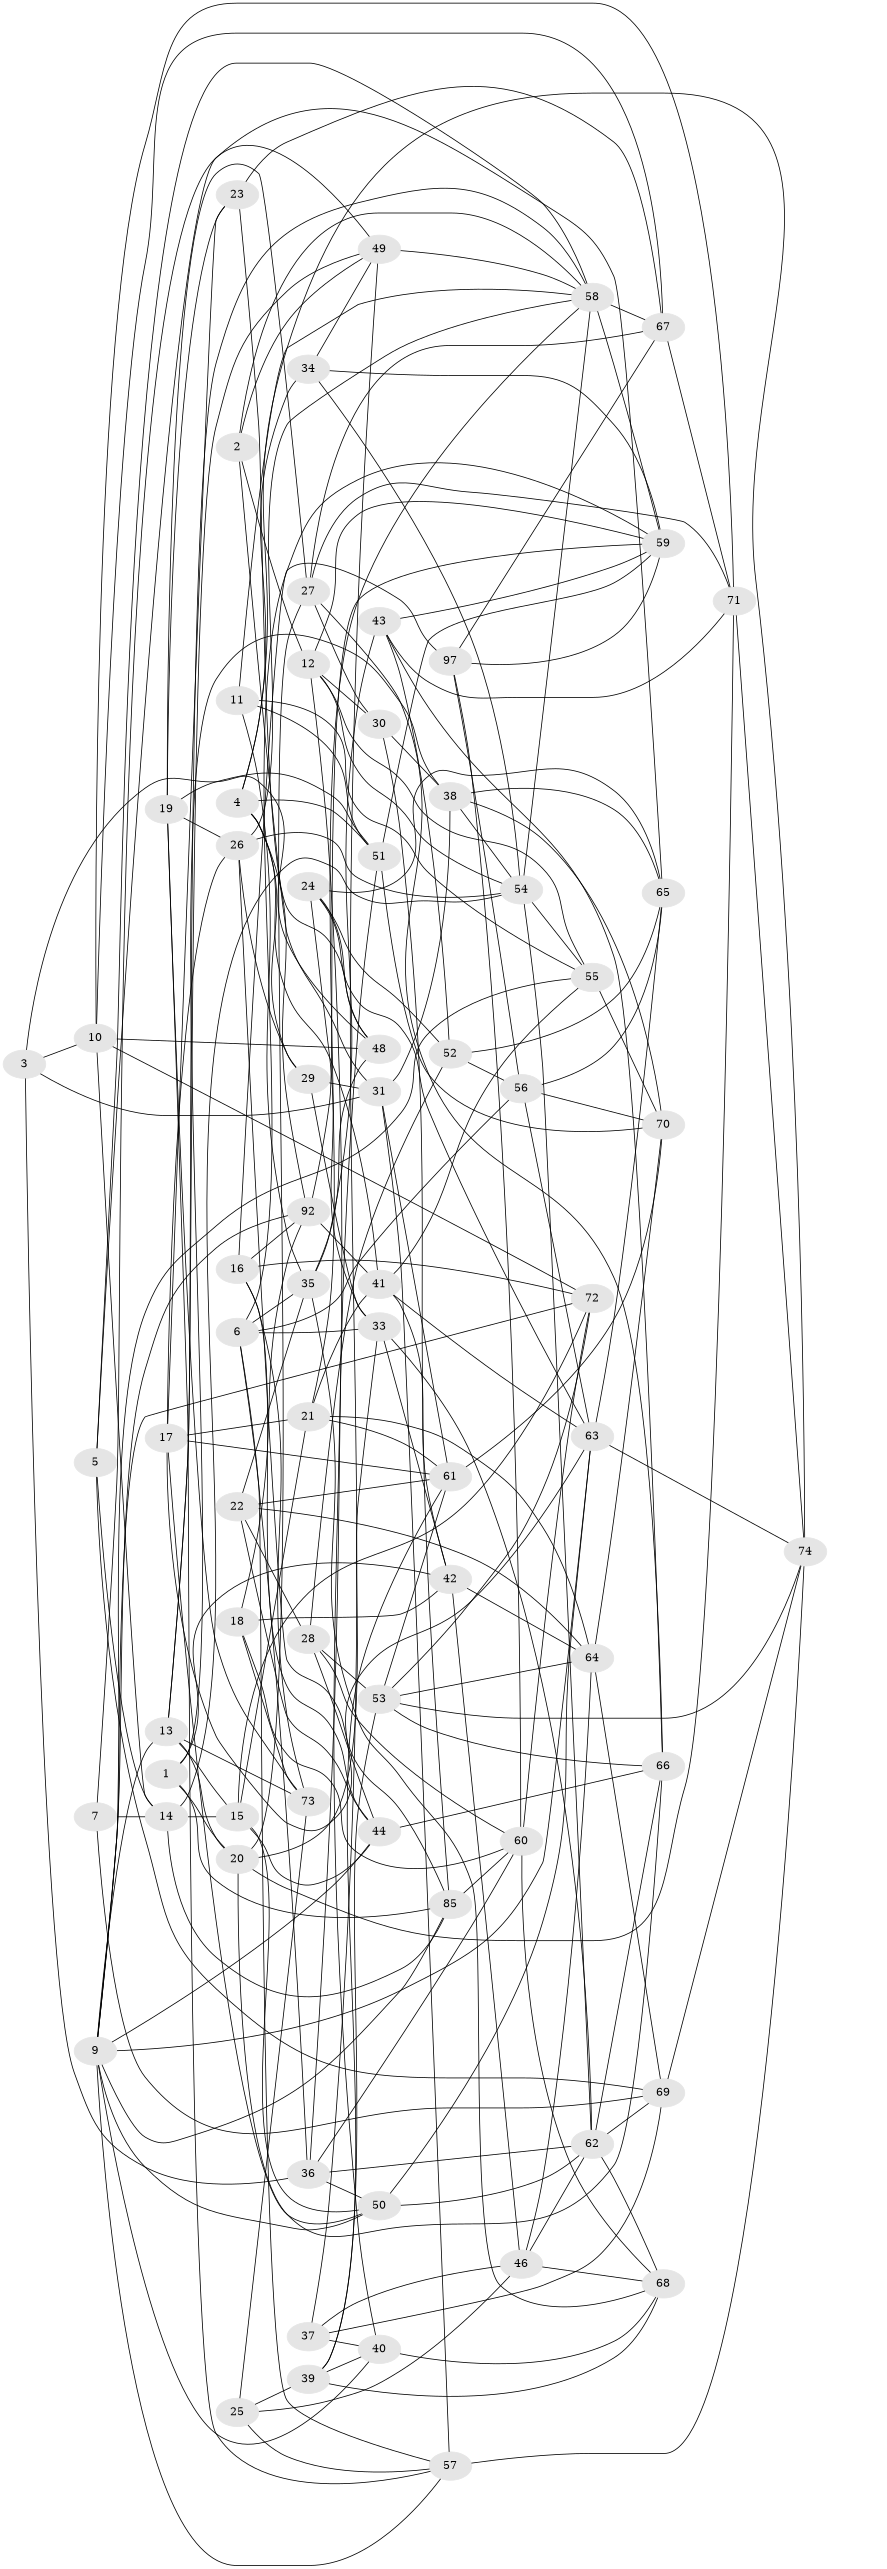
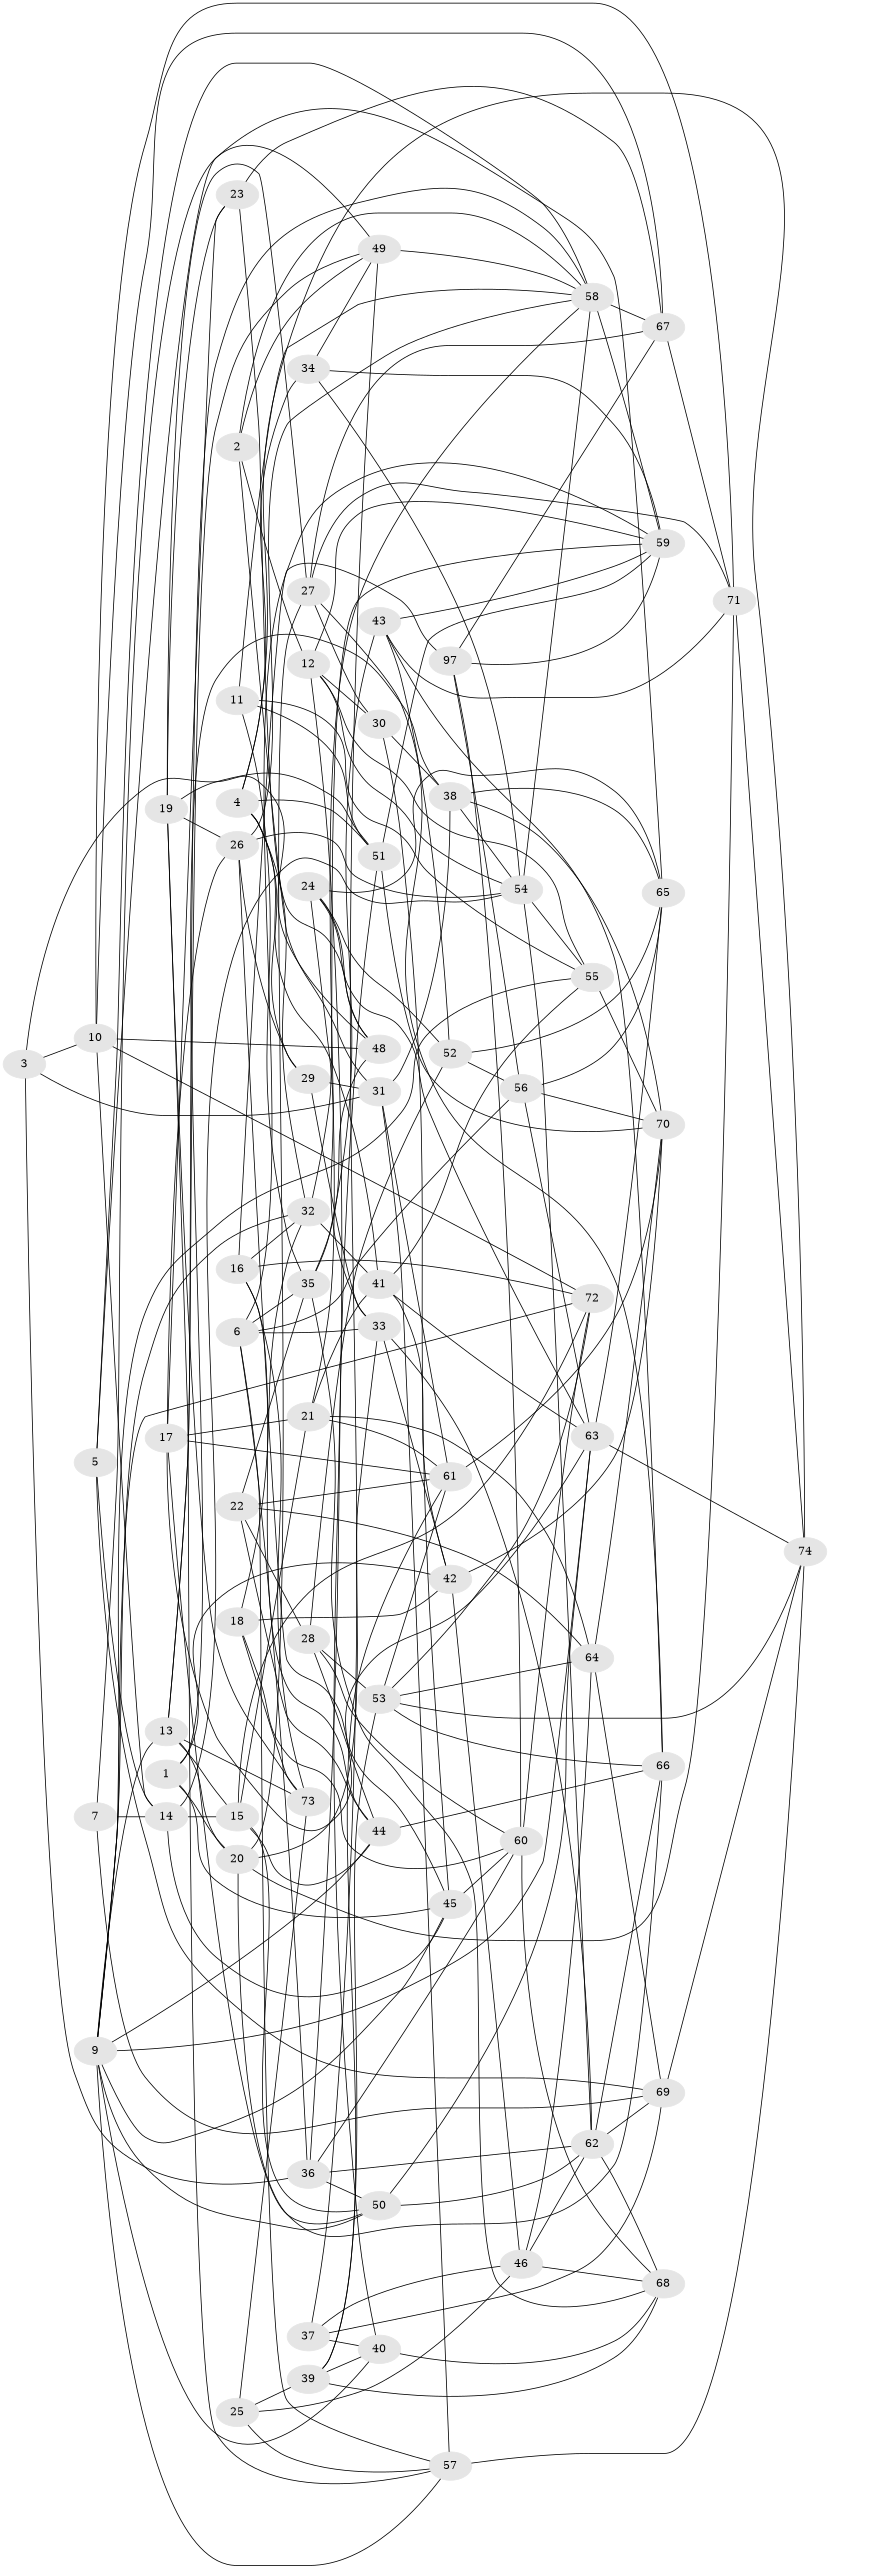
node "92": label "92" -> "32"
edge "42" -- "64": now "42" -- "70"
node "85": label "85" -> "45"
